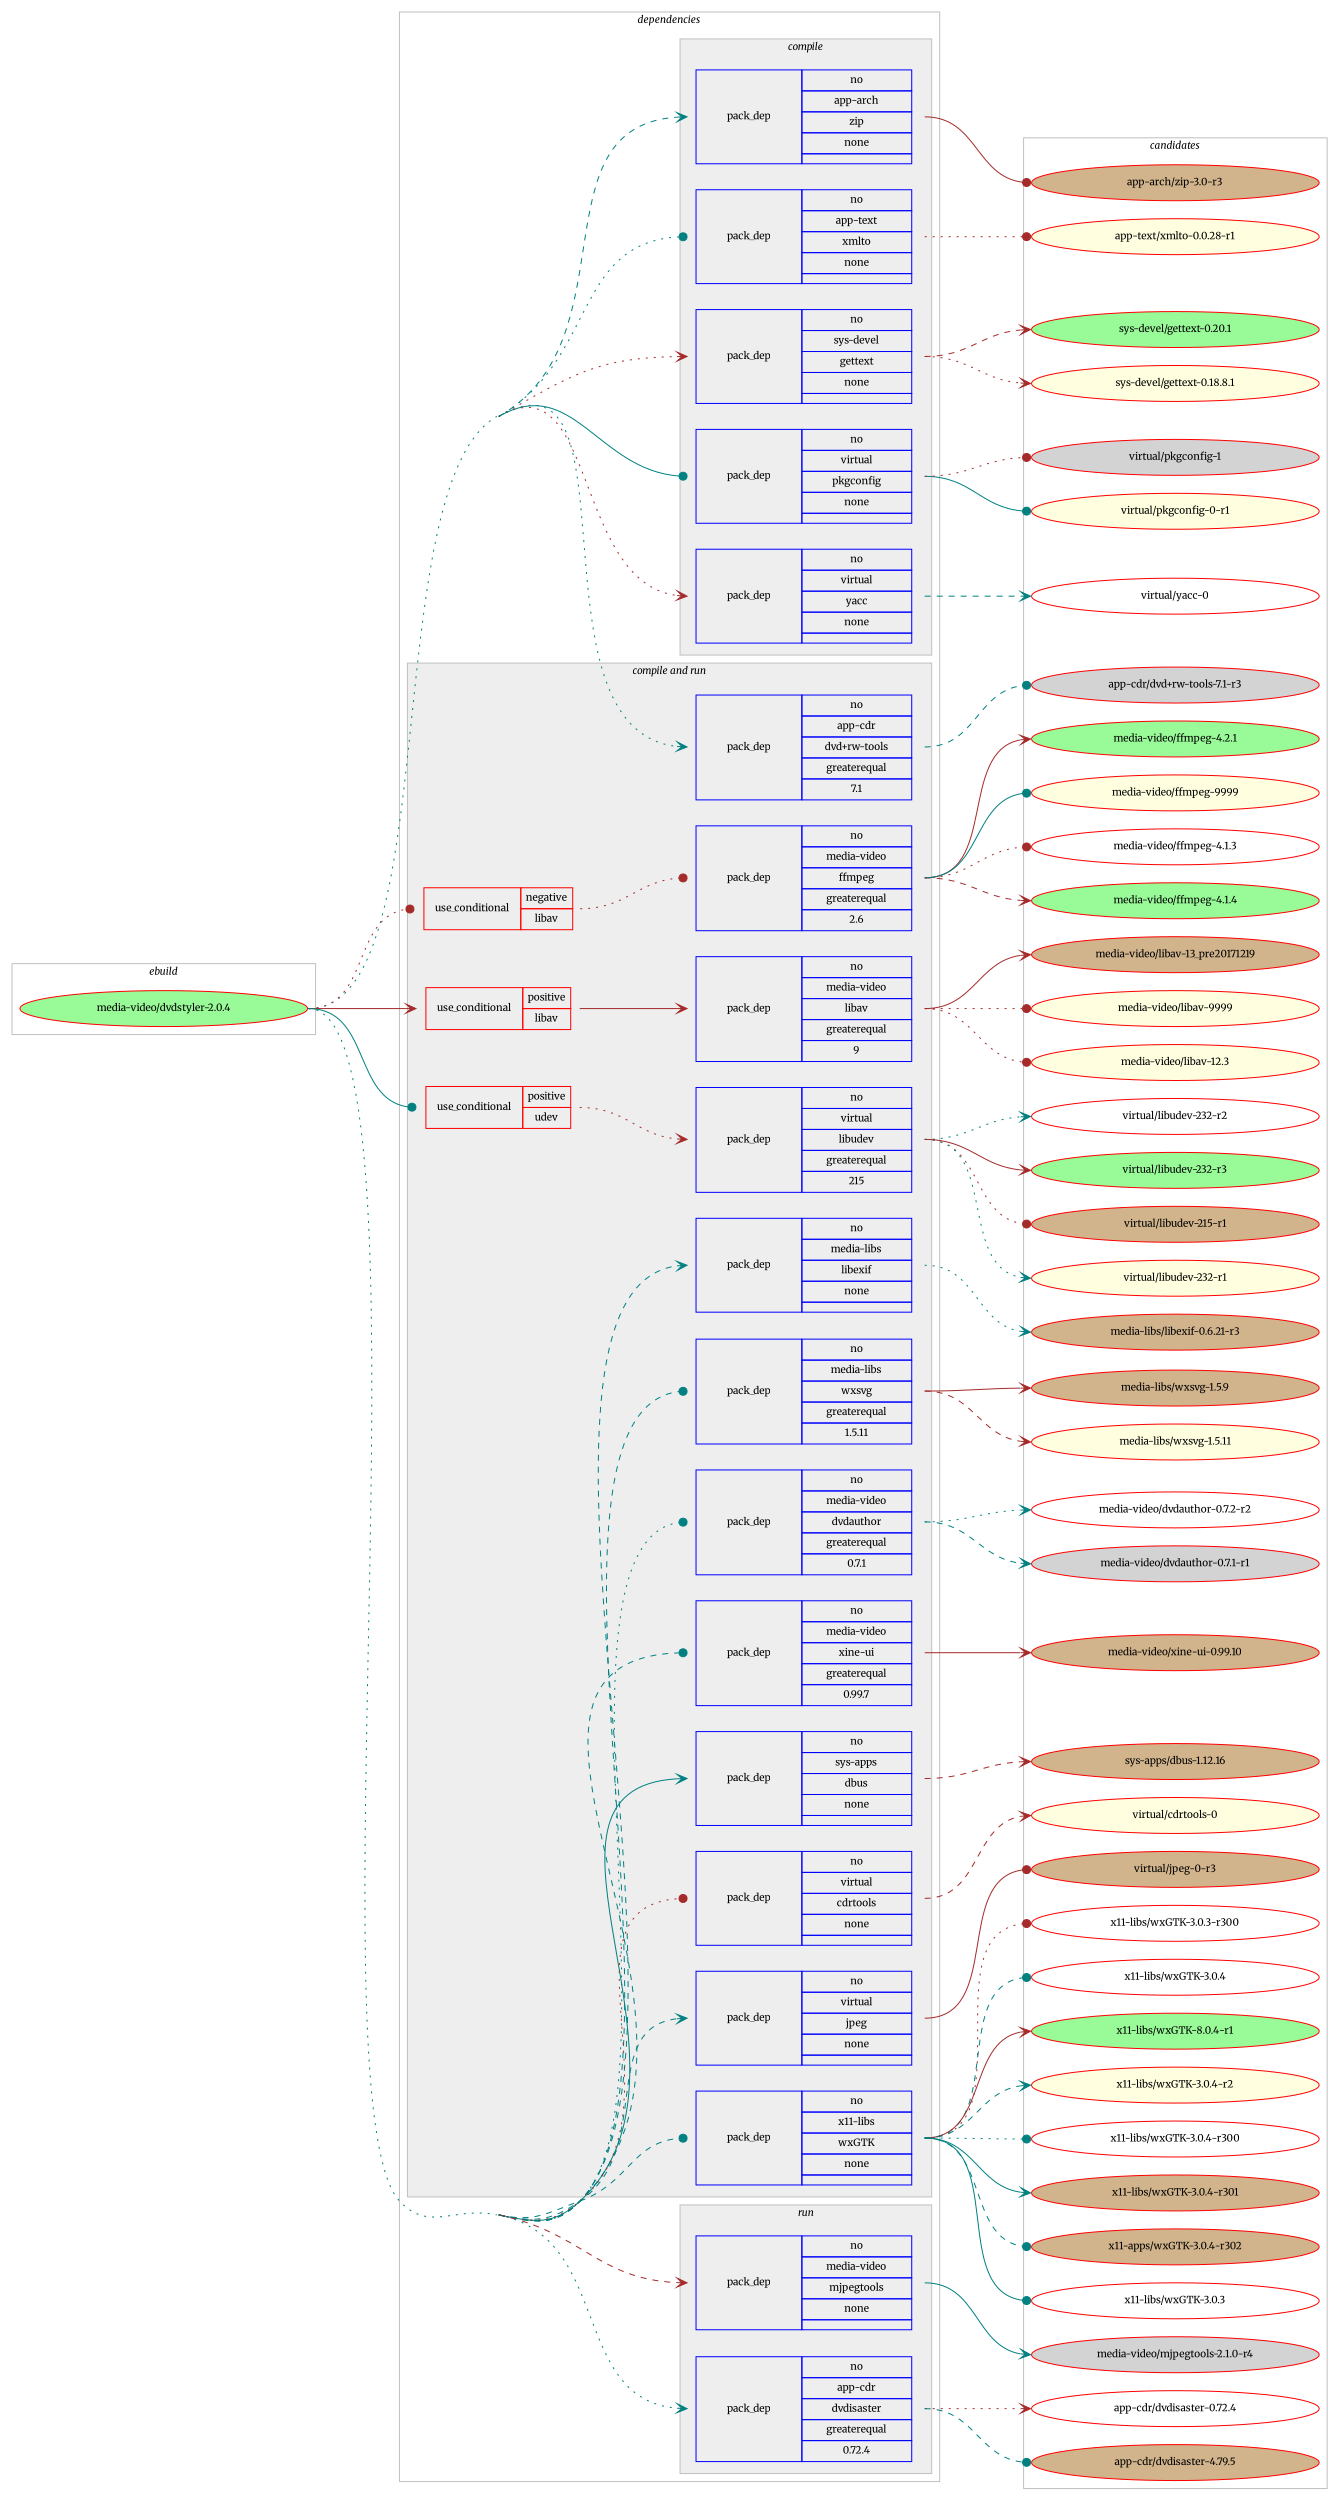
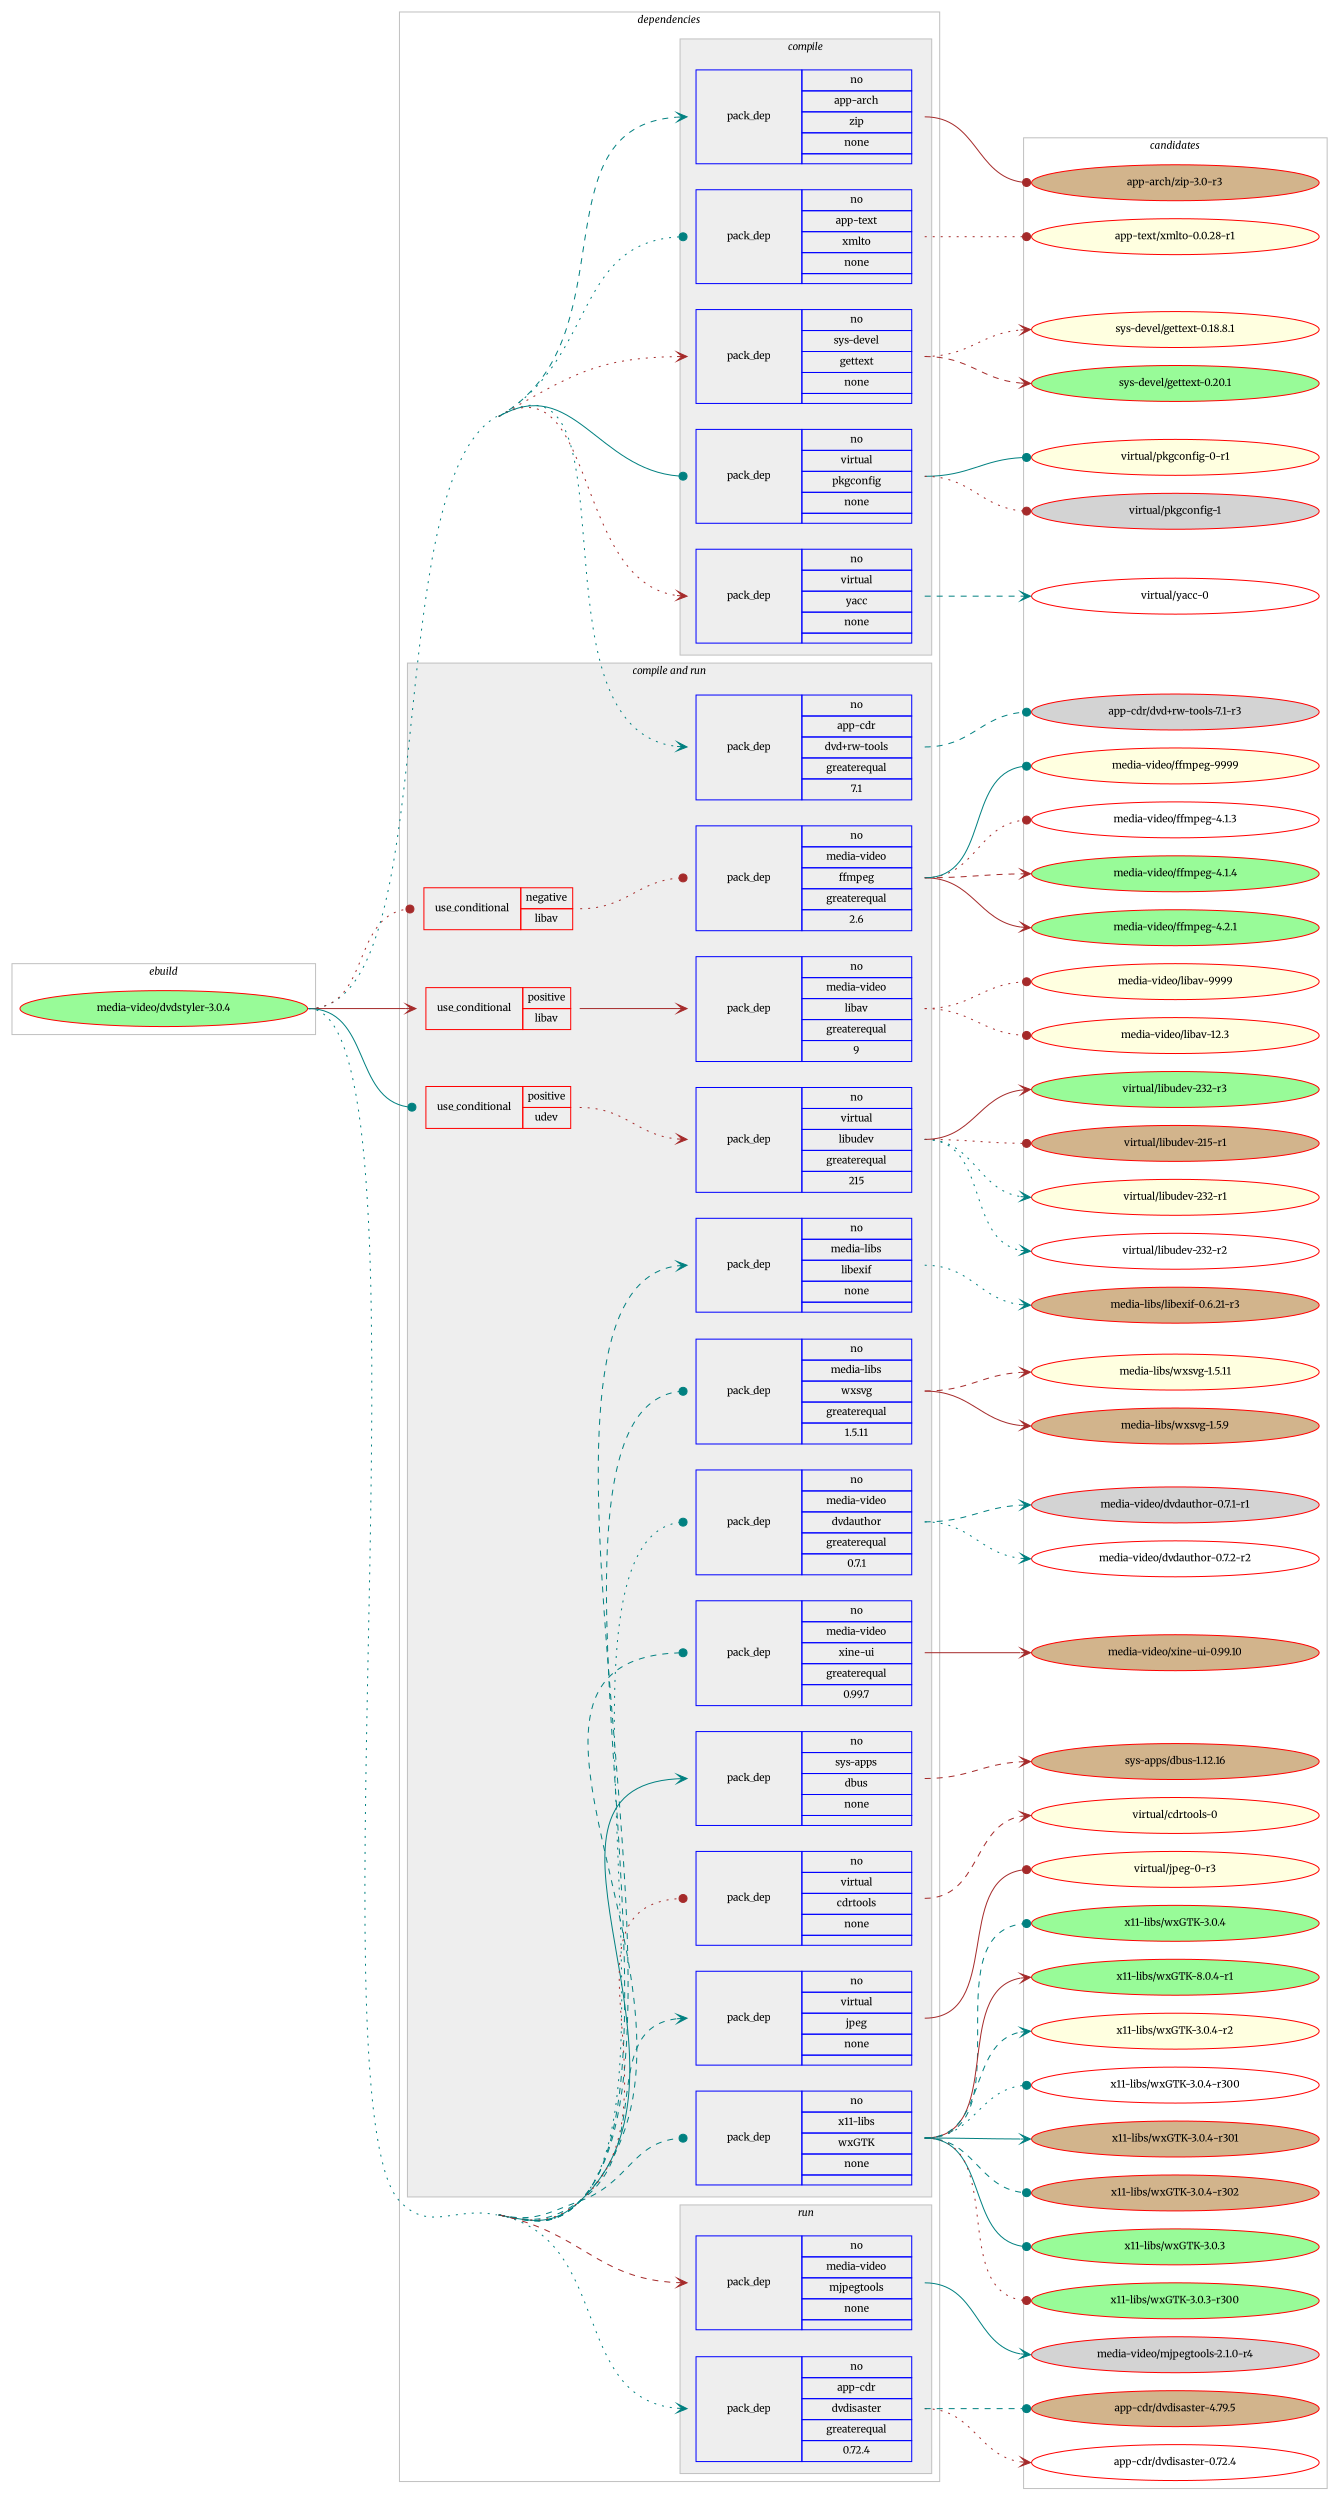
node "media-video/libav-13_pre20171219": removed
node "media-video/dvdstyler-2.0.4": label "media-video/dvdstyler-2.0.4" -> "media-video/dvdstyler-3.0.4"
node "virtual/jpeg-0-r3": fillcolor tan -> lightyellow
node "x11-libs/wxGTK-3.0.3-r300": fillcolor white -> palegreen
node "x11-libs/wxGTK-3.0.4": fillcolor white -> palegreen
node "x11-apps/wxGTK-3.0.4-r302": label "x11-apps/wxGTK-3.0.4-r302" -> "x11-libs/wxGTK-3.0.4-r302"
node "x11-libs/wxGTK-3.0.3": fillcolor white -> palegreen
